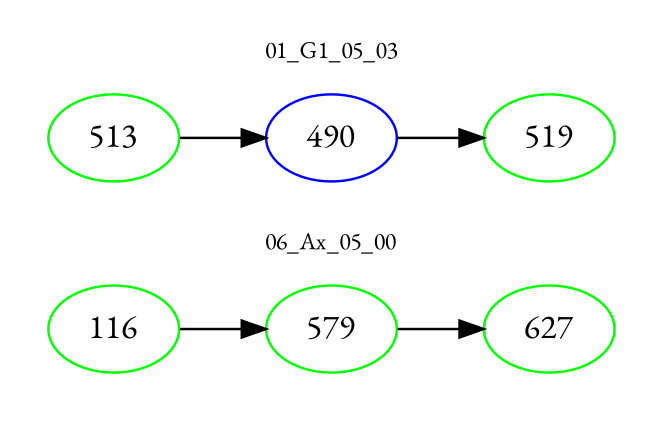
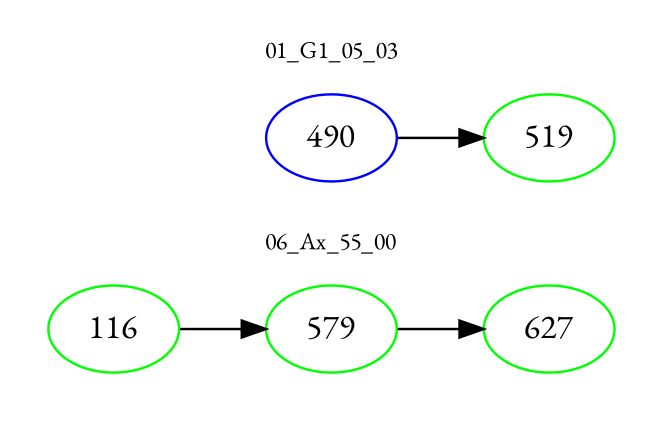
node "513": removed
cluster "06_Ax_05_00": label "06_Ax_05_00" -> "06_Ax_55_00"
